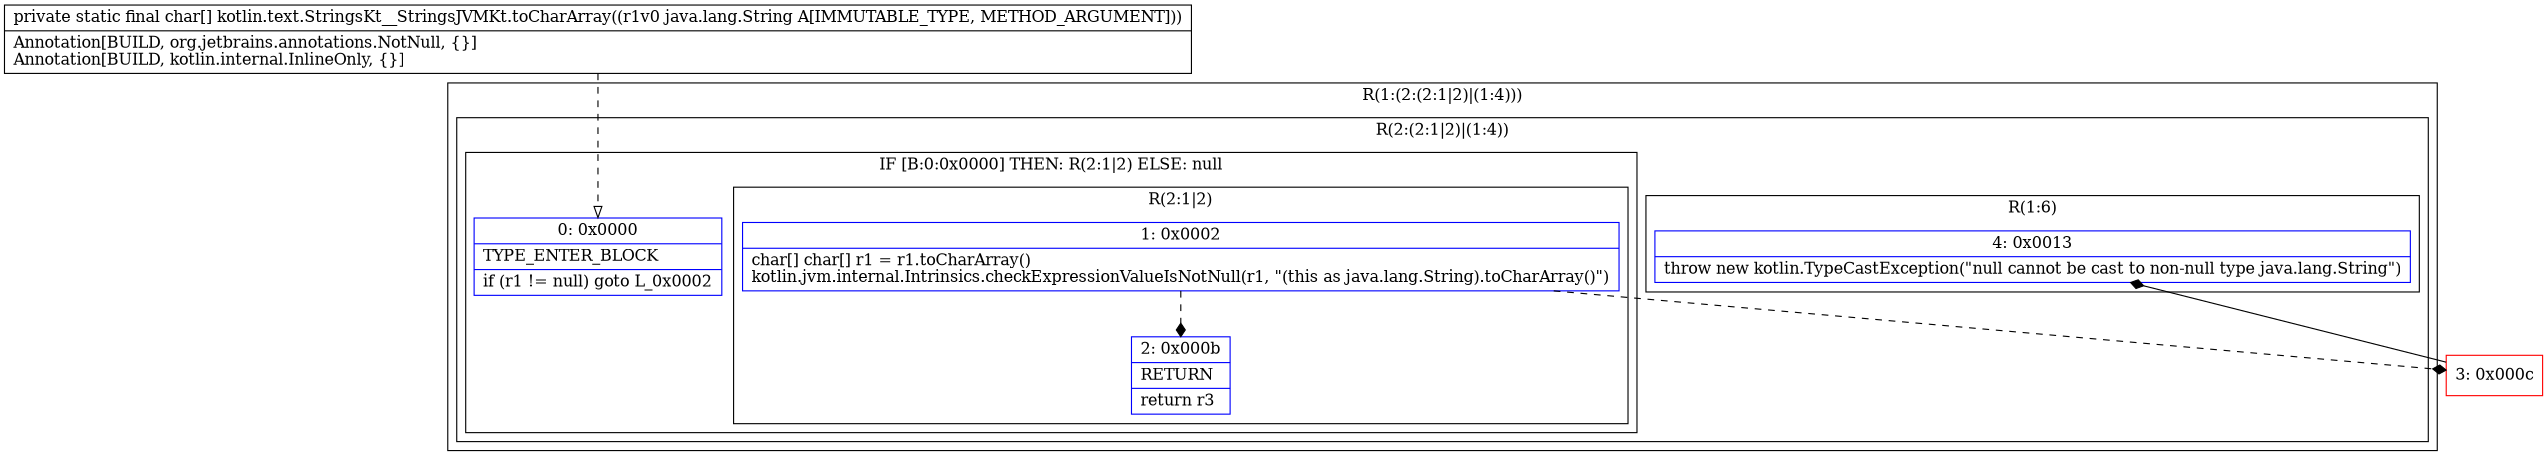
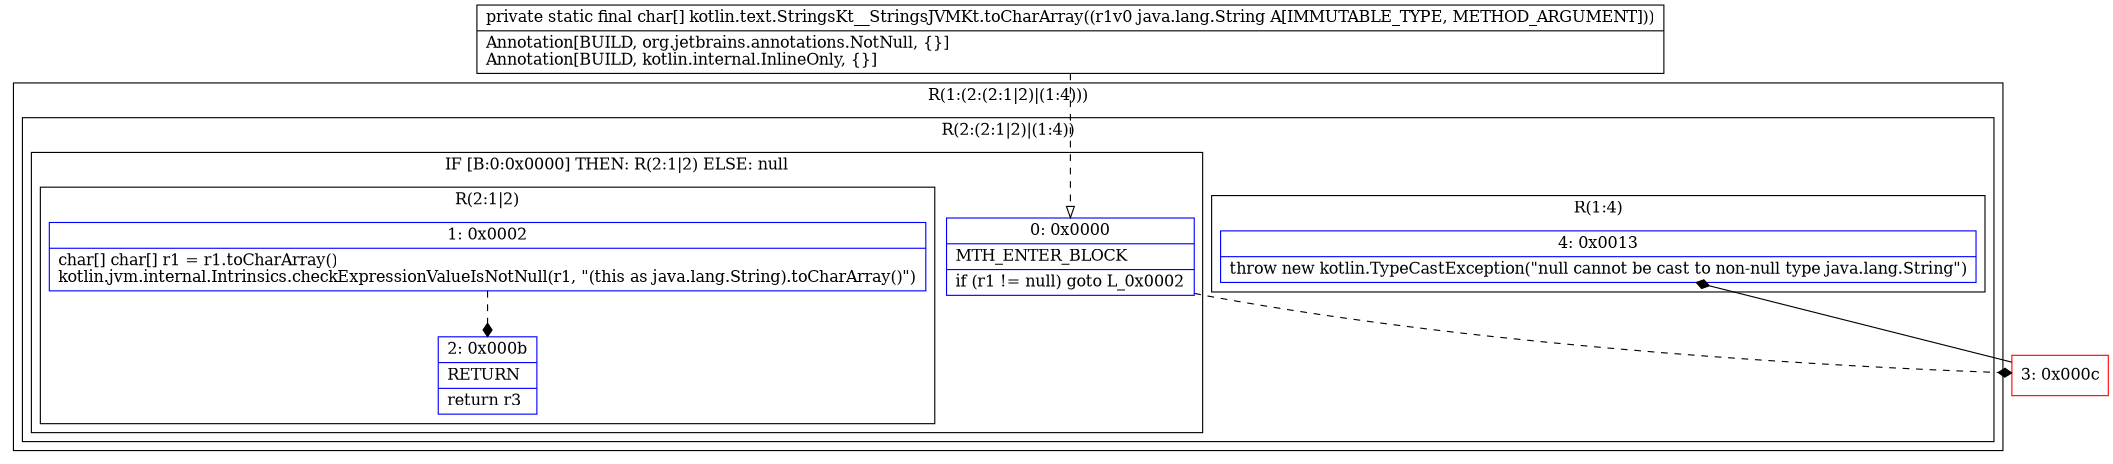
cluster "R(1:6)": label "R(1:6)" -> "R(1:4)"
node "0: 0x0000": text "TYPE_ENTER_BLOCK" -> "MTH_ENTER_BLOCK"
edge "1: 0x0002" -> "3: 0x000c": now "0: 0x0000" -> "3: 0x000c"
